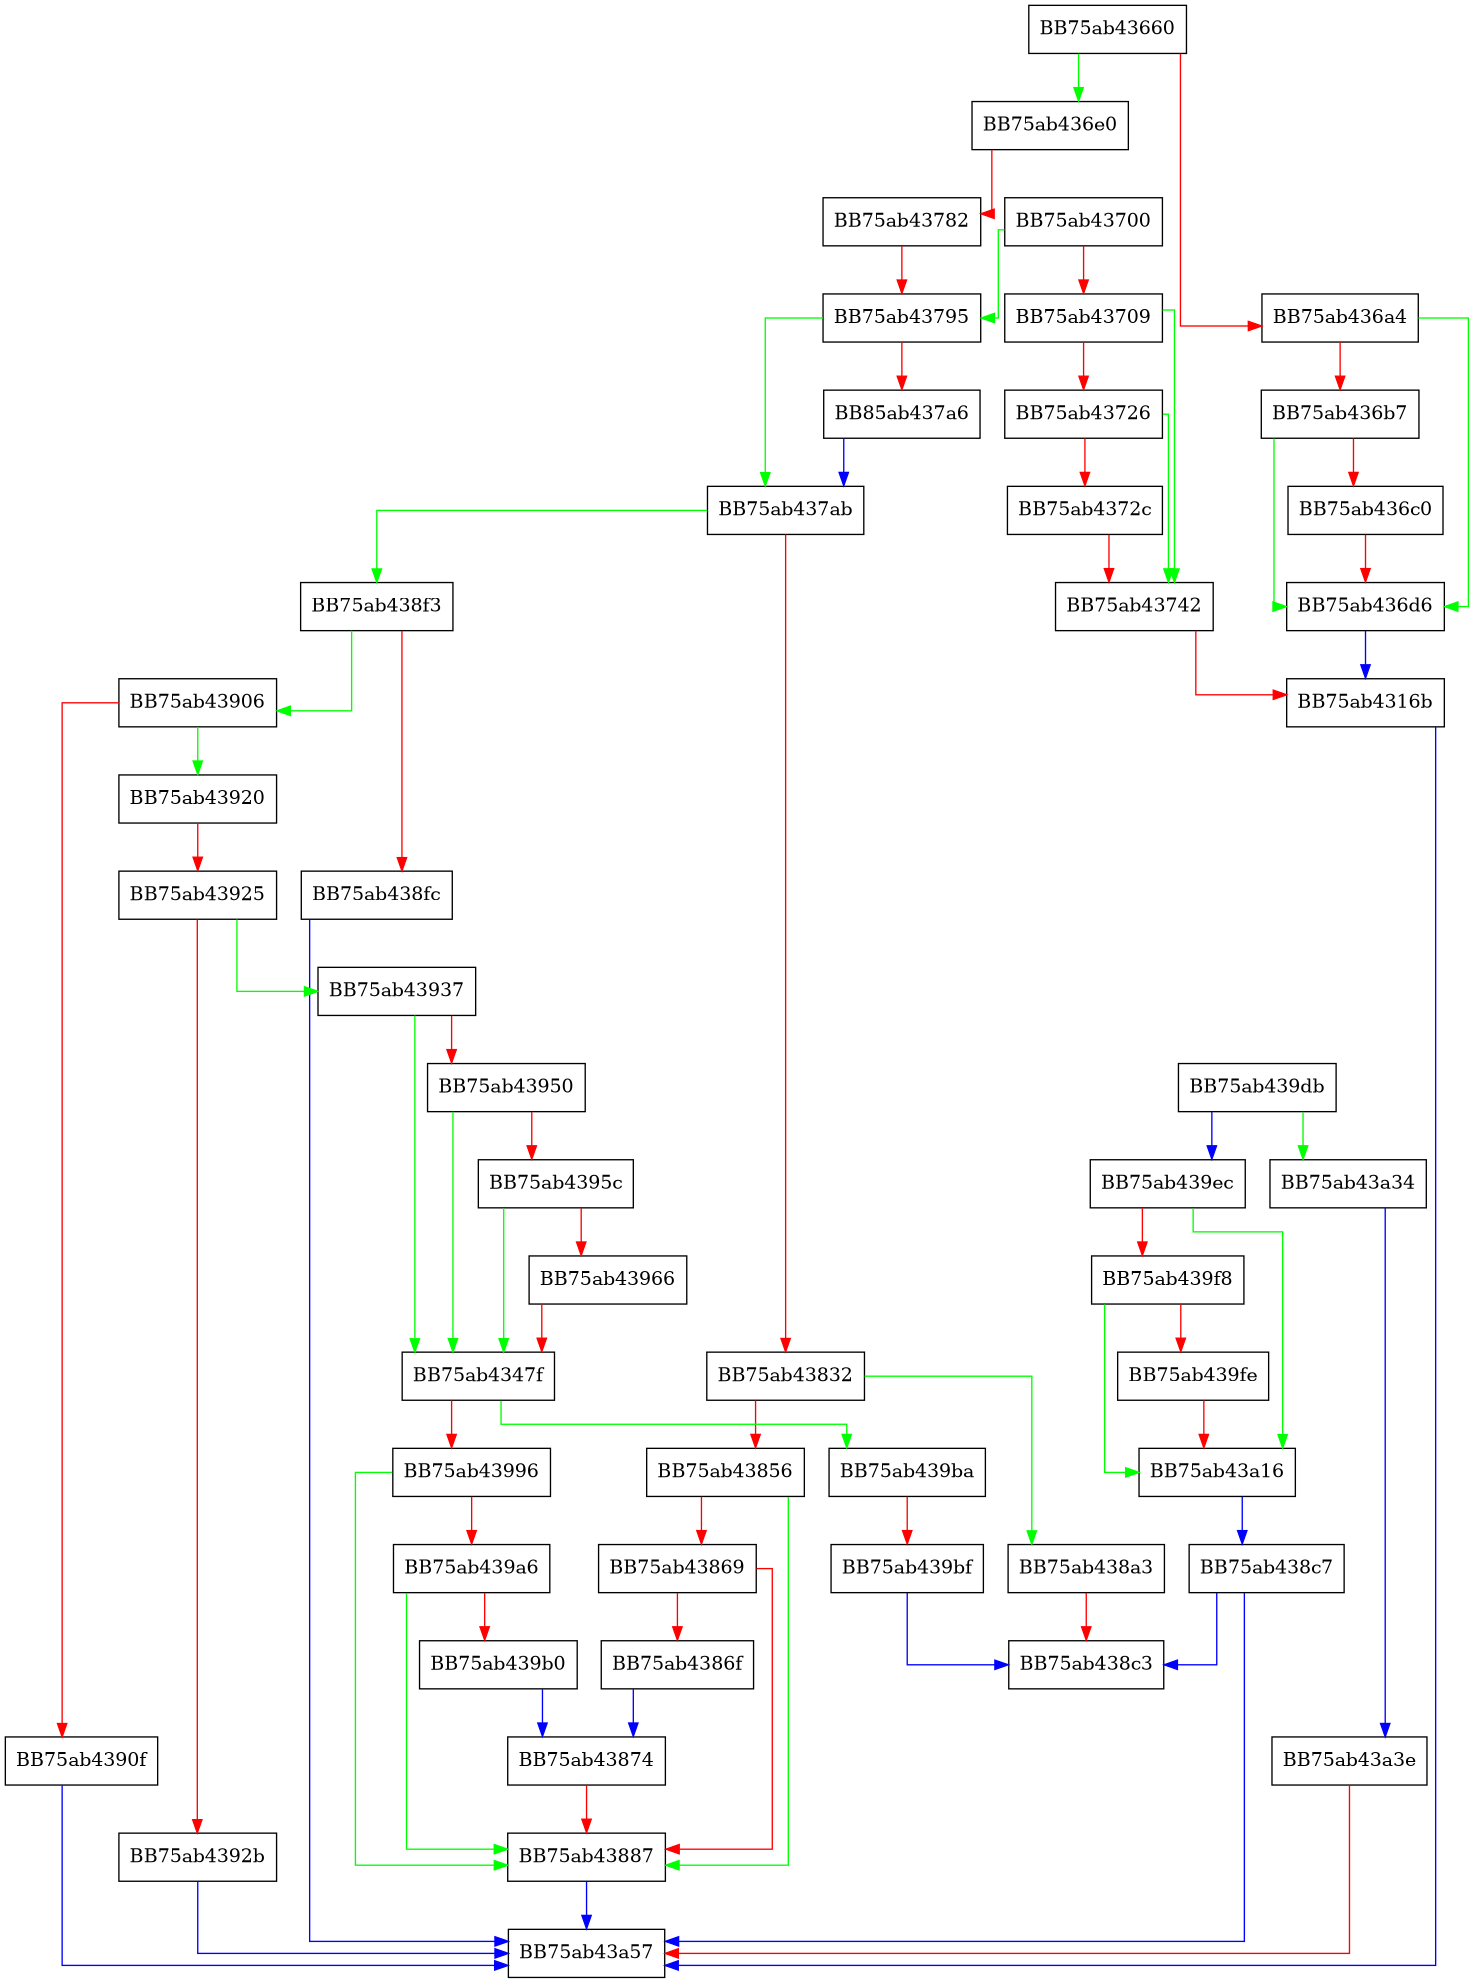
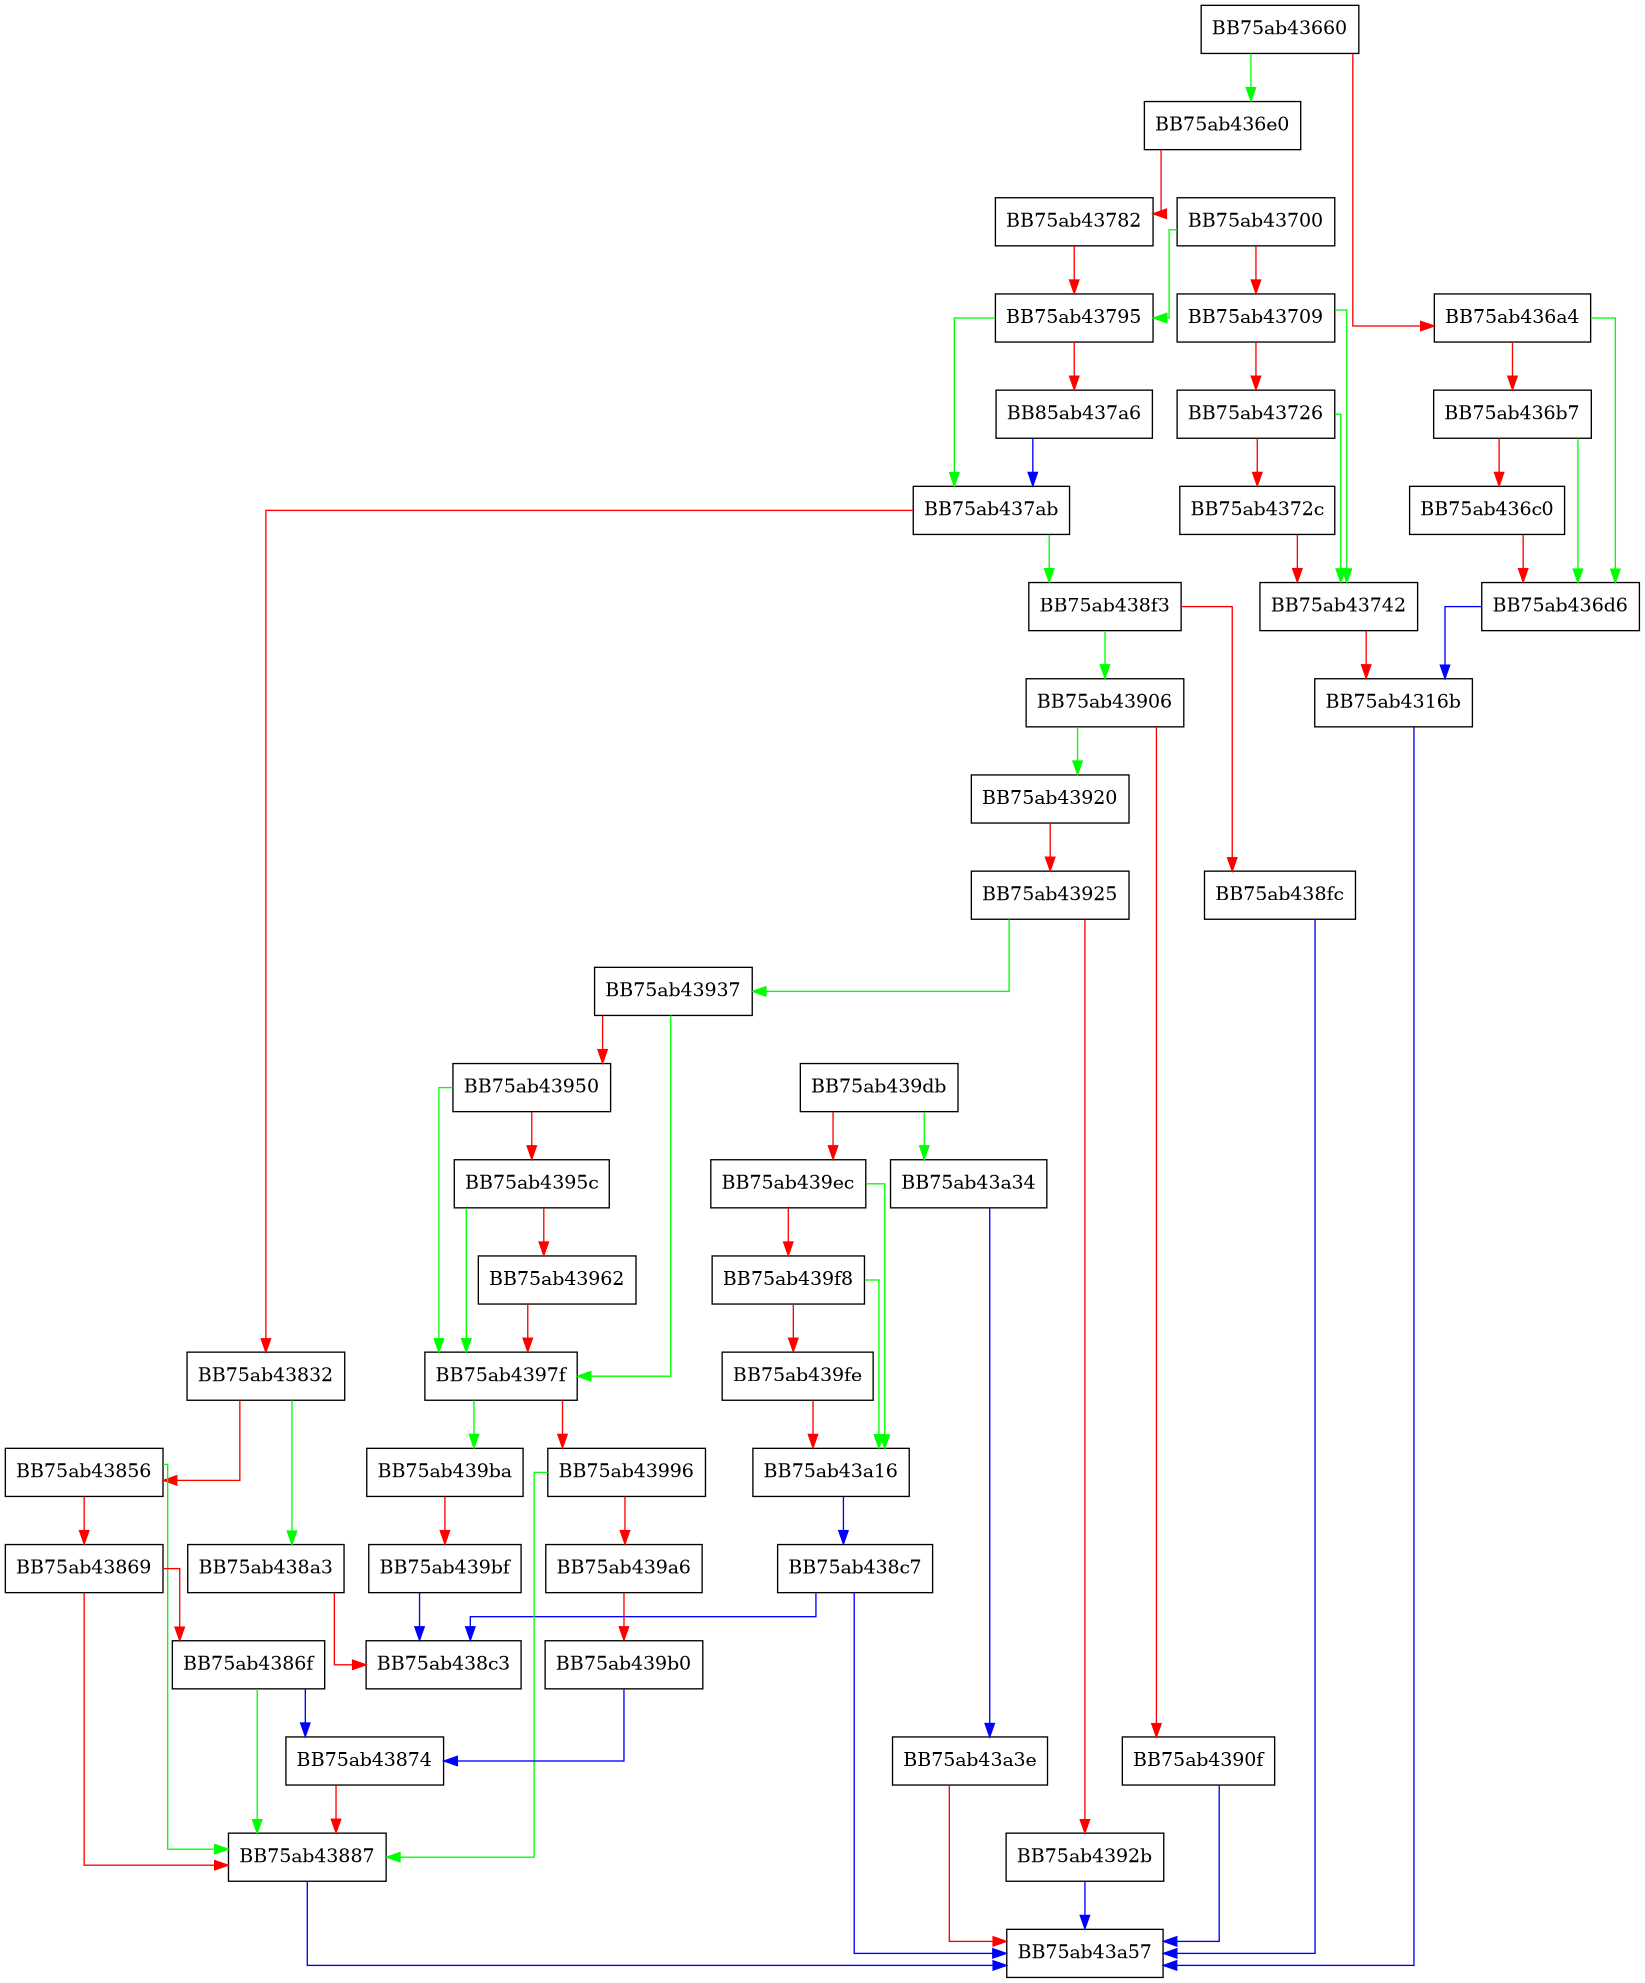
edge "BB75ab439db" -> "BB75ab439ec": color blue -> red
node "BB75ab43966": label "BB75ab43966" -> "BB75ab43962"
node "BB75ab4347f": label "BB75ab4347f" -> "BB75ab4397f"
edge "BB75ab439a6" -> "BB75ab43887": now "BB75ab4386f" -> "BB75ab43887"
